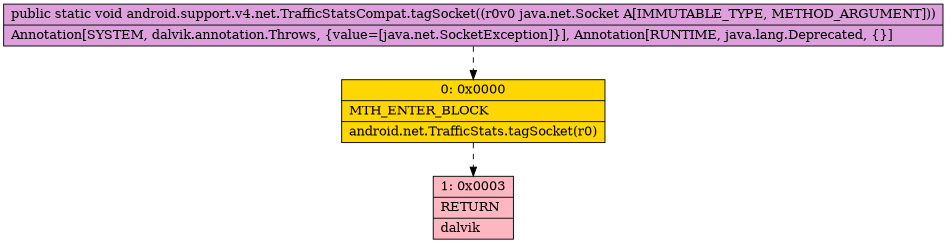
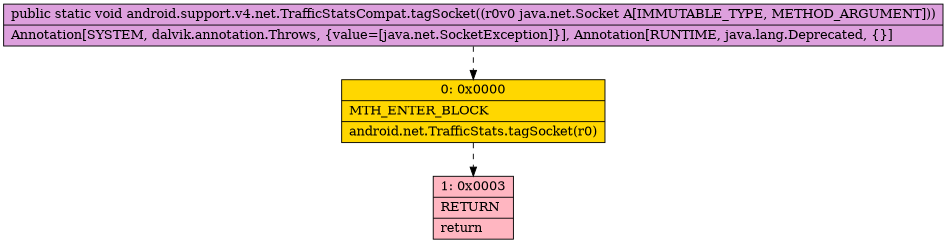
node "1: 0x0003": text "dalvik" -> "return"
